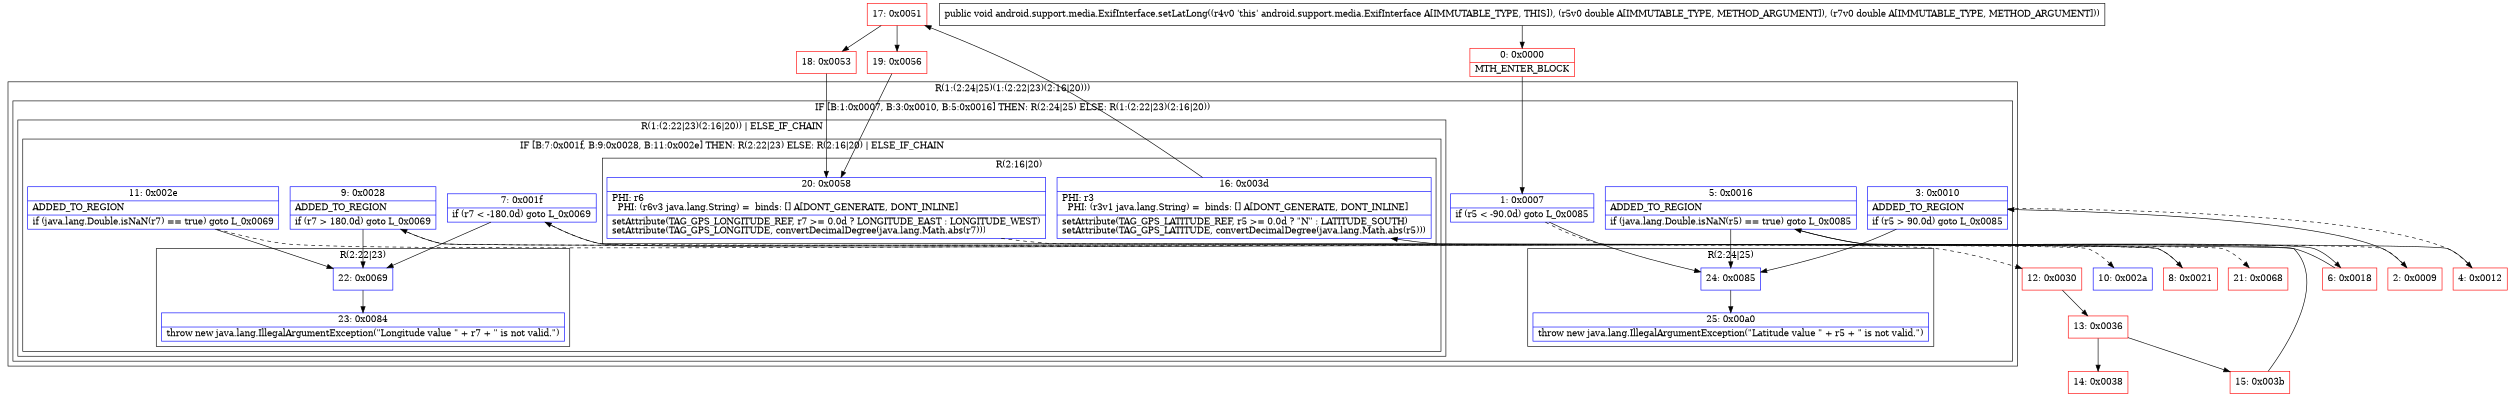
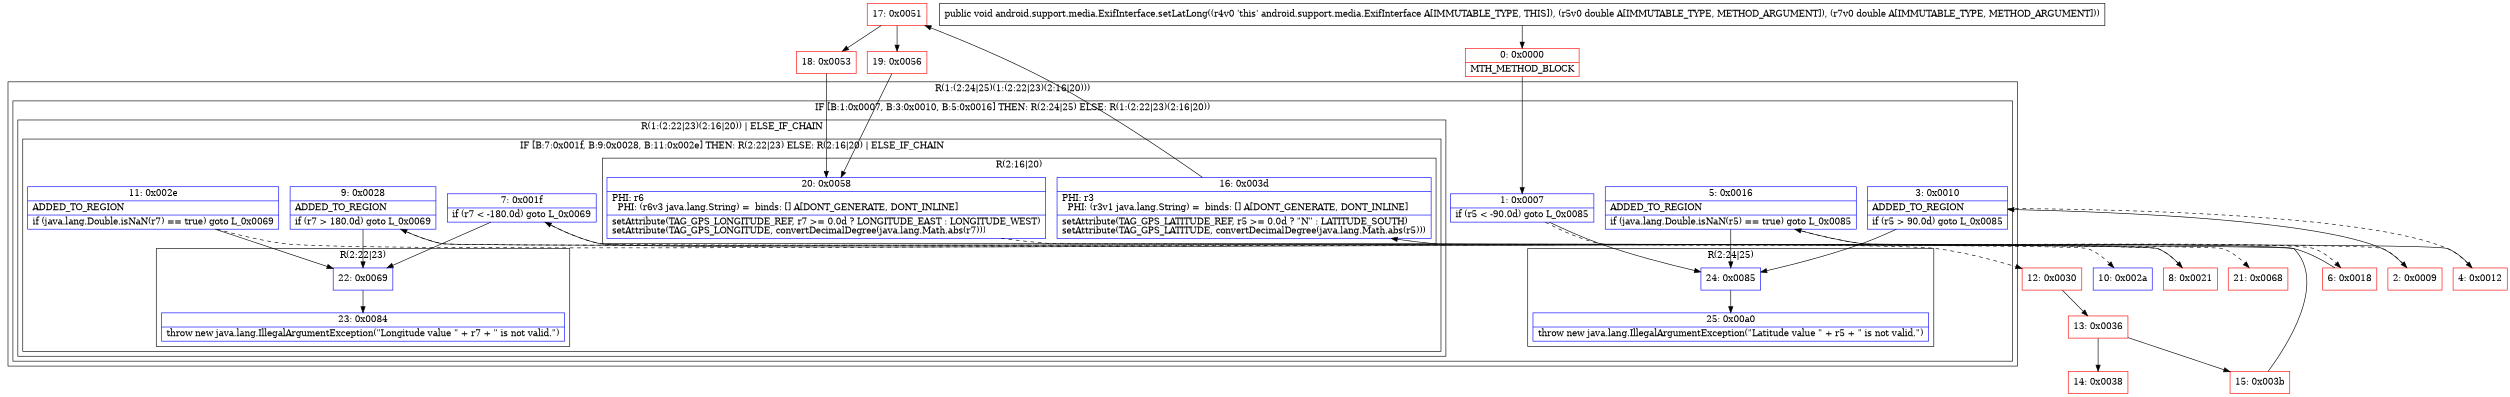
node "0: 0x0000": text "MTH_ENTER_BLOCK" -> "MTH_METHOD_BLOCK"
edge "5: 0x0016" -> "6: 0x0018": style solid -> dashed
